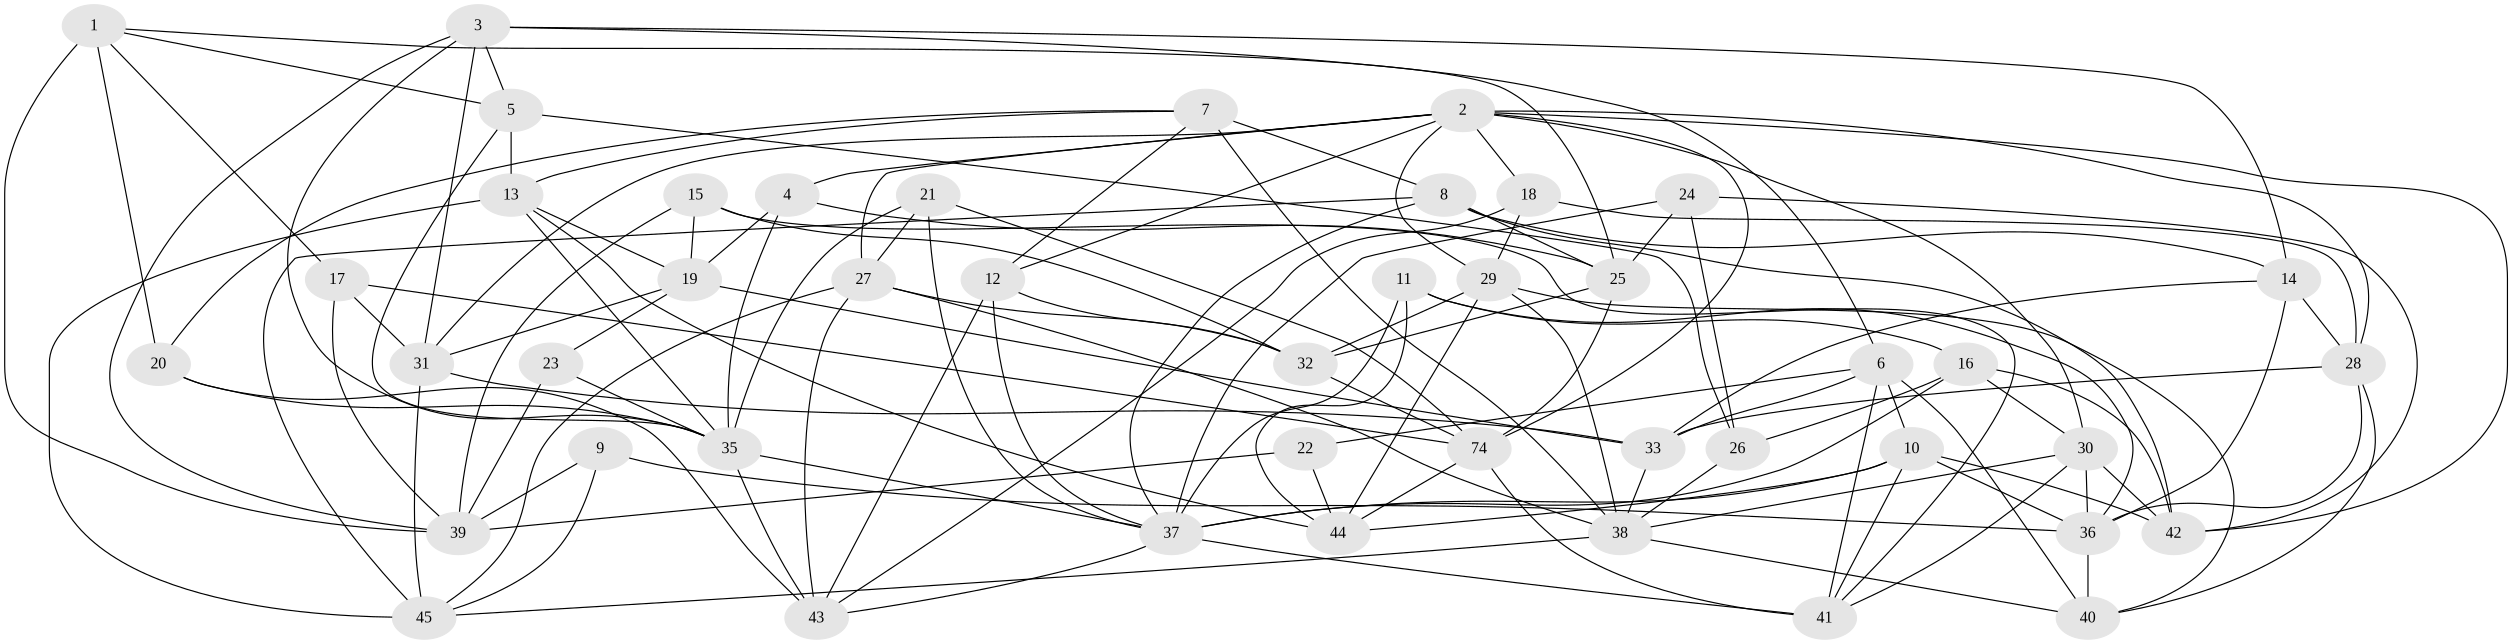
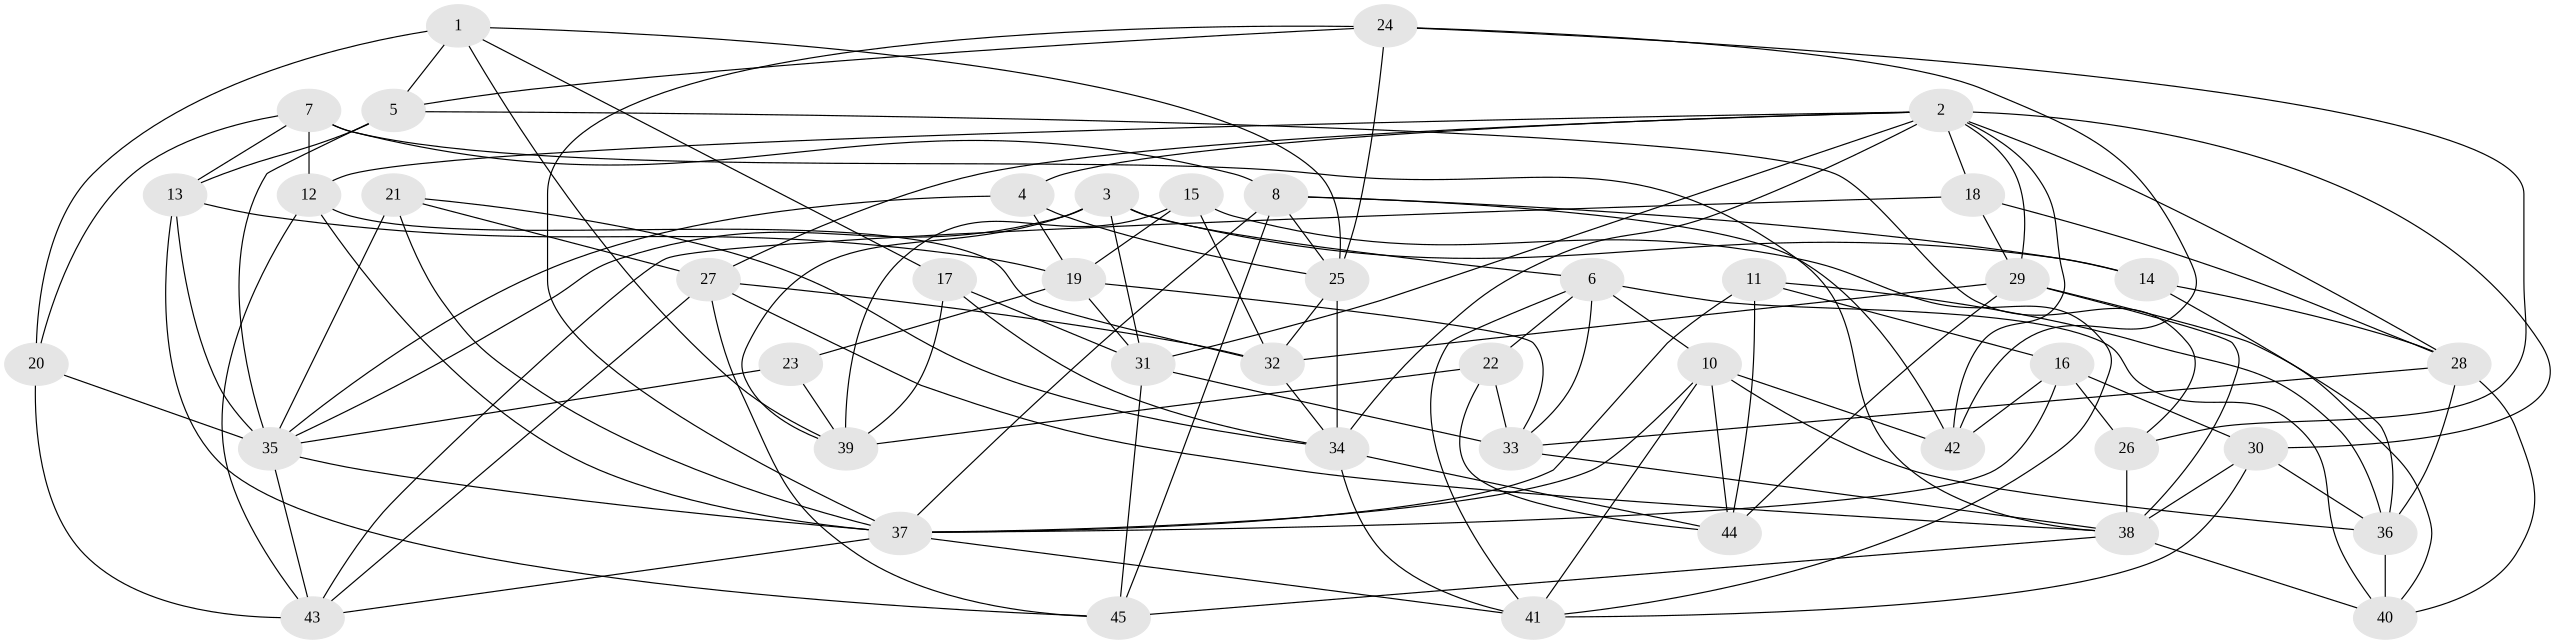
edge "3" -- "5": now "24" -- "5"
edge "14" -- "33": now "22" -- "33"
edge "13" -- "44": removed
node "9": removed
node "74": label "74" -> "34"
edge "30" -- "42": removed
